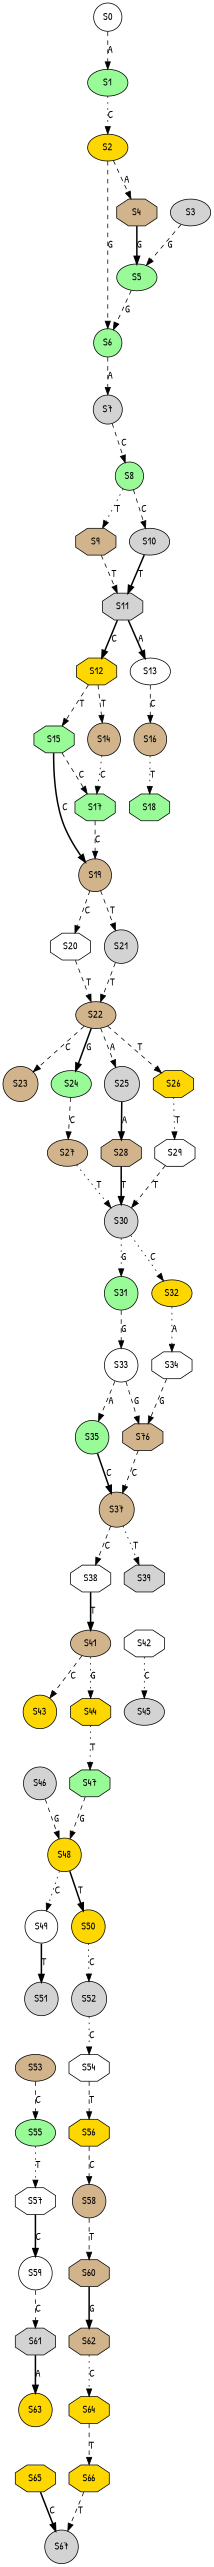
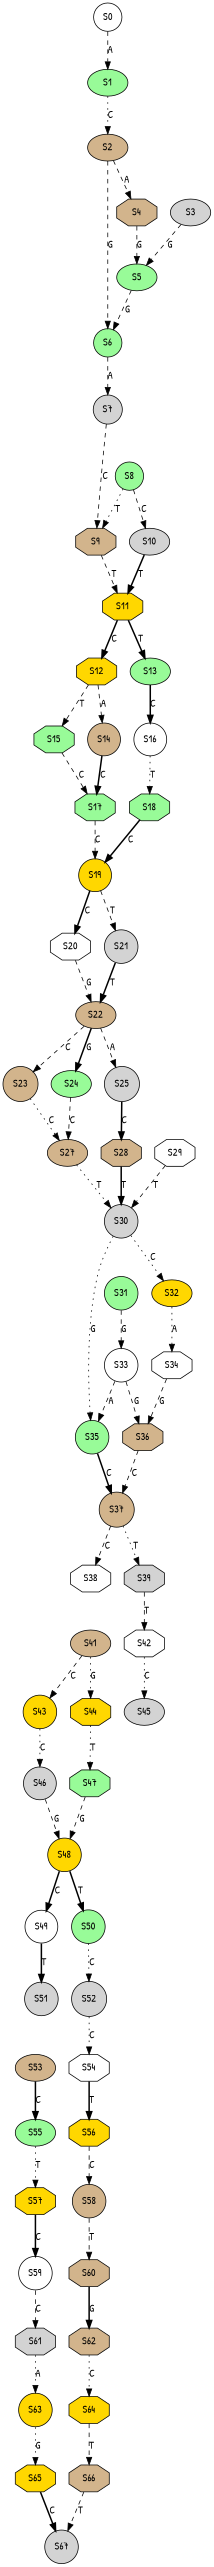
node "S2": fillcolor gold -> tan
edge "S4" -> "S5": style bold -> dashed
edge "S7" -> "S8": now "S7" -> "S9"
node "S11": fillcolor lightgrey -> gold
edge "S11" -> "S13": label "A" -> "T"
node "S13": fillcolor white -> palegreen
edge "S13" -> "S16": style dashed -> bold
edge "S12" -> "S14": label "T" -> "A"
node "S16": fillcolor tan -> white
edge "S14" -> "S17": style dotted -> bold
edge "S15" -> "S19": now "S18" -> "S19"
node "S19": fillcolor tan -> gold
edge "S19" -> "S20": style dashed -> bold
edge "S21" -> "S22": style dashed -> bold
edge "S20" -> "S22": label "T" -> "G"
node "S26": removed
edge "S23" -> "S27": added, label "C"
edge "S25" -> "S28": label "A" -> "C"
edge "S30" -> "S31": now "S30" -> "S35"
node "S76": label "S76" -> "S36"
edge "S38" -> "S41": removed, label "T"
edge "S39" -> "S42": added, label "T"
edge "S43" -> "S46": added, label "C"
edge "S48" -> "S49": style dotted -> bold
node "S50": fillcolor gold -> palegreen
edge "S53" -> "S55": style dashed -> bold
edge "S54" -> "S56": style dashed -> bold
node "S57": fillcolor white -> gold
edge "S61" -> "S63": style bold -> dotted
edge "S63" -> "S65": added, label "G"
node "S66": fillcolor gold -> tan
